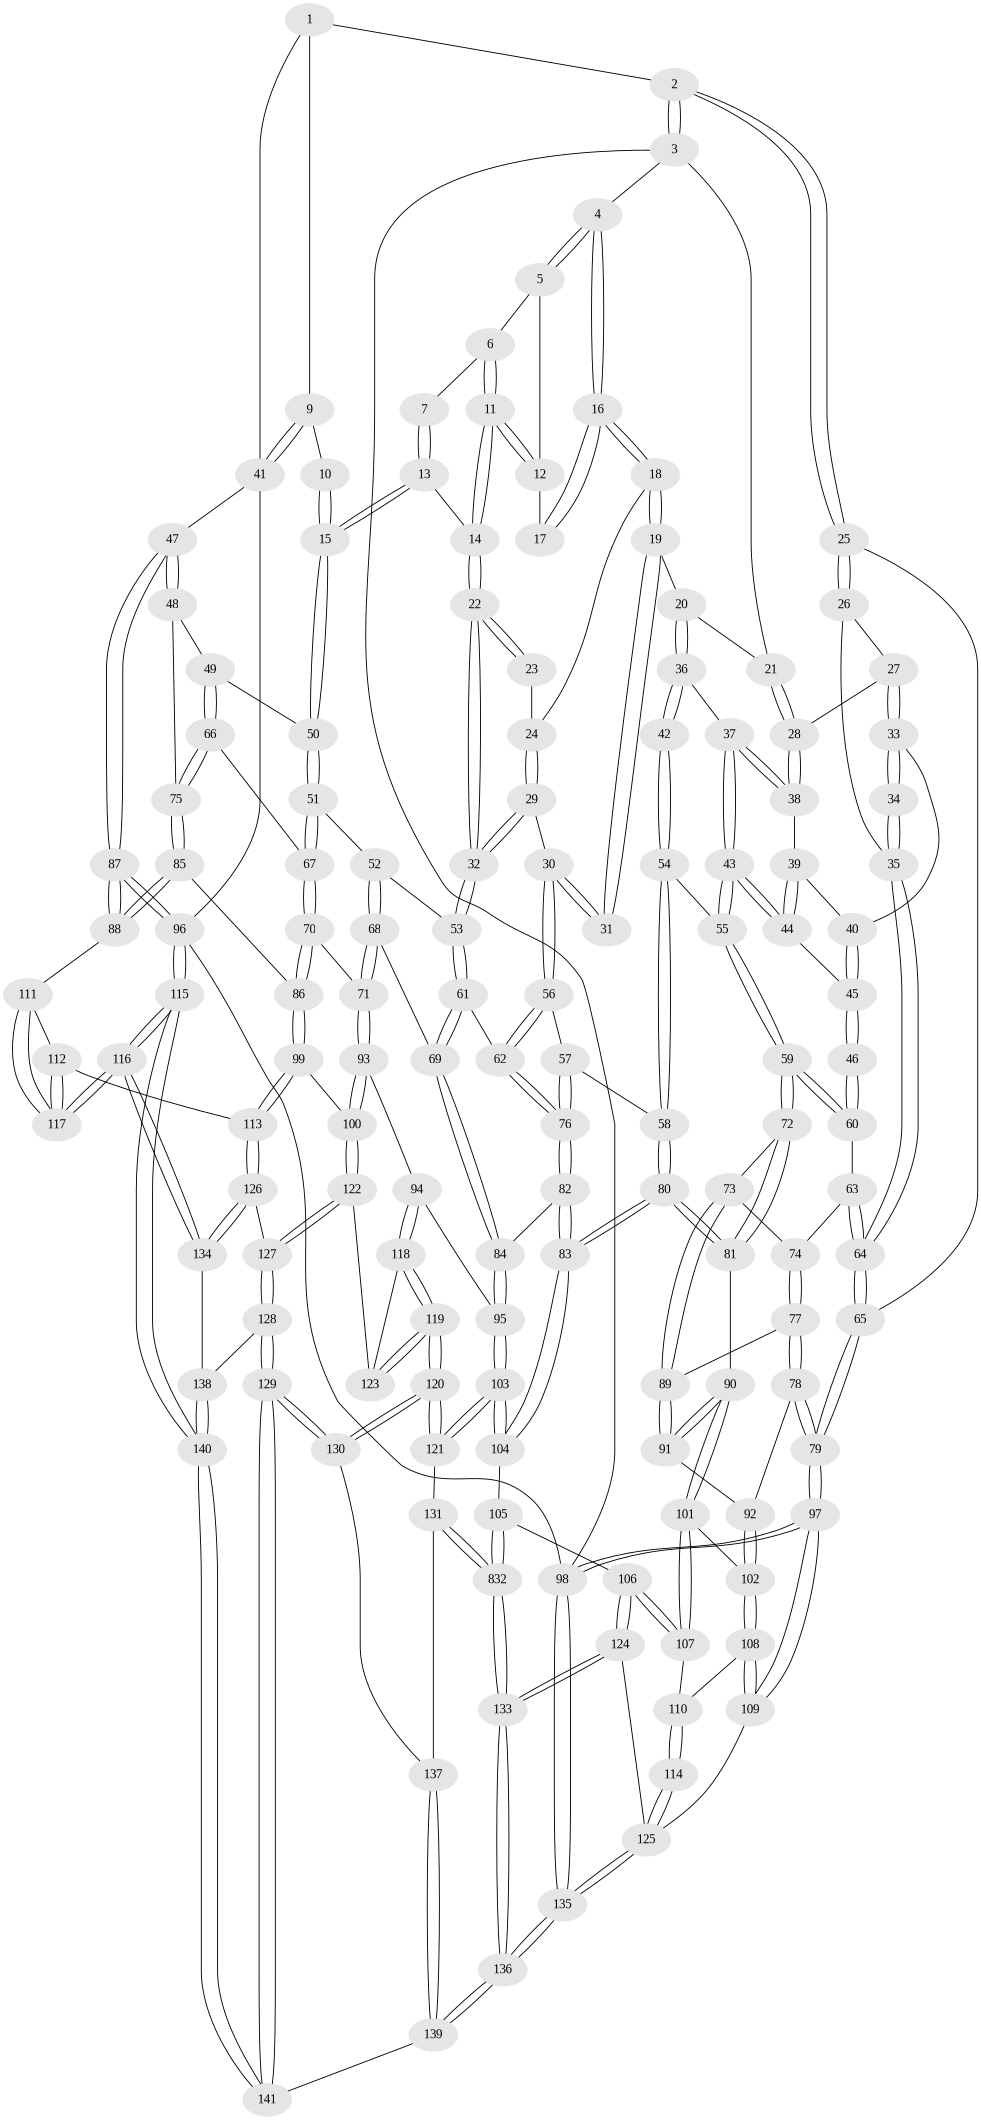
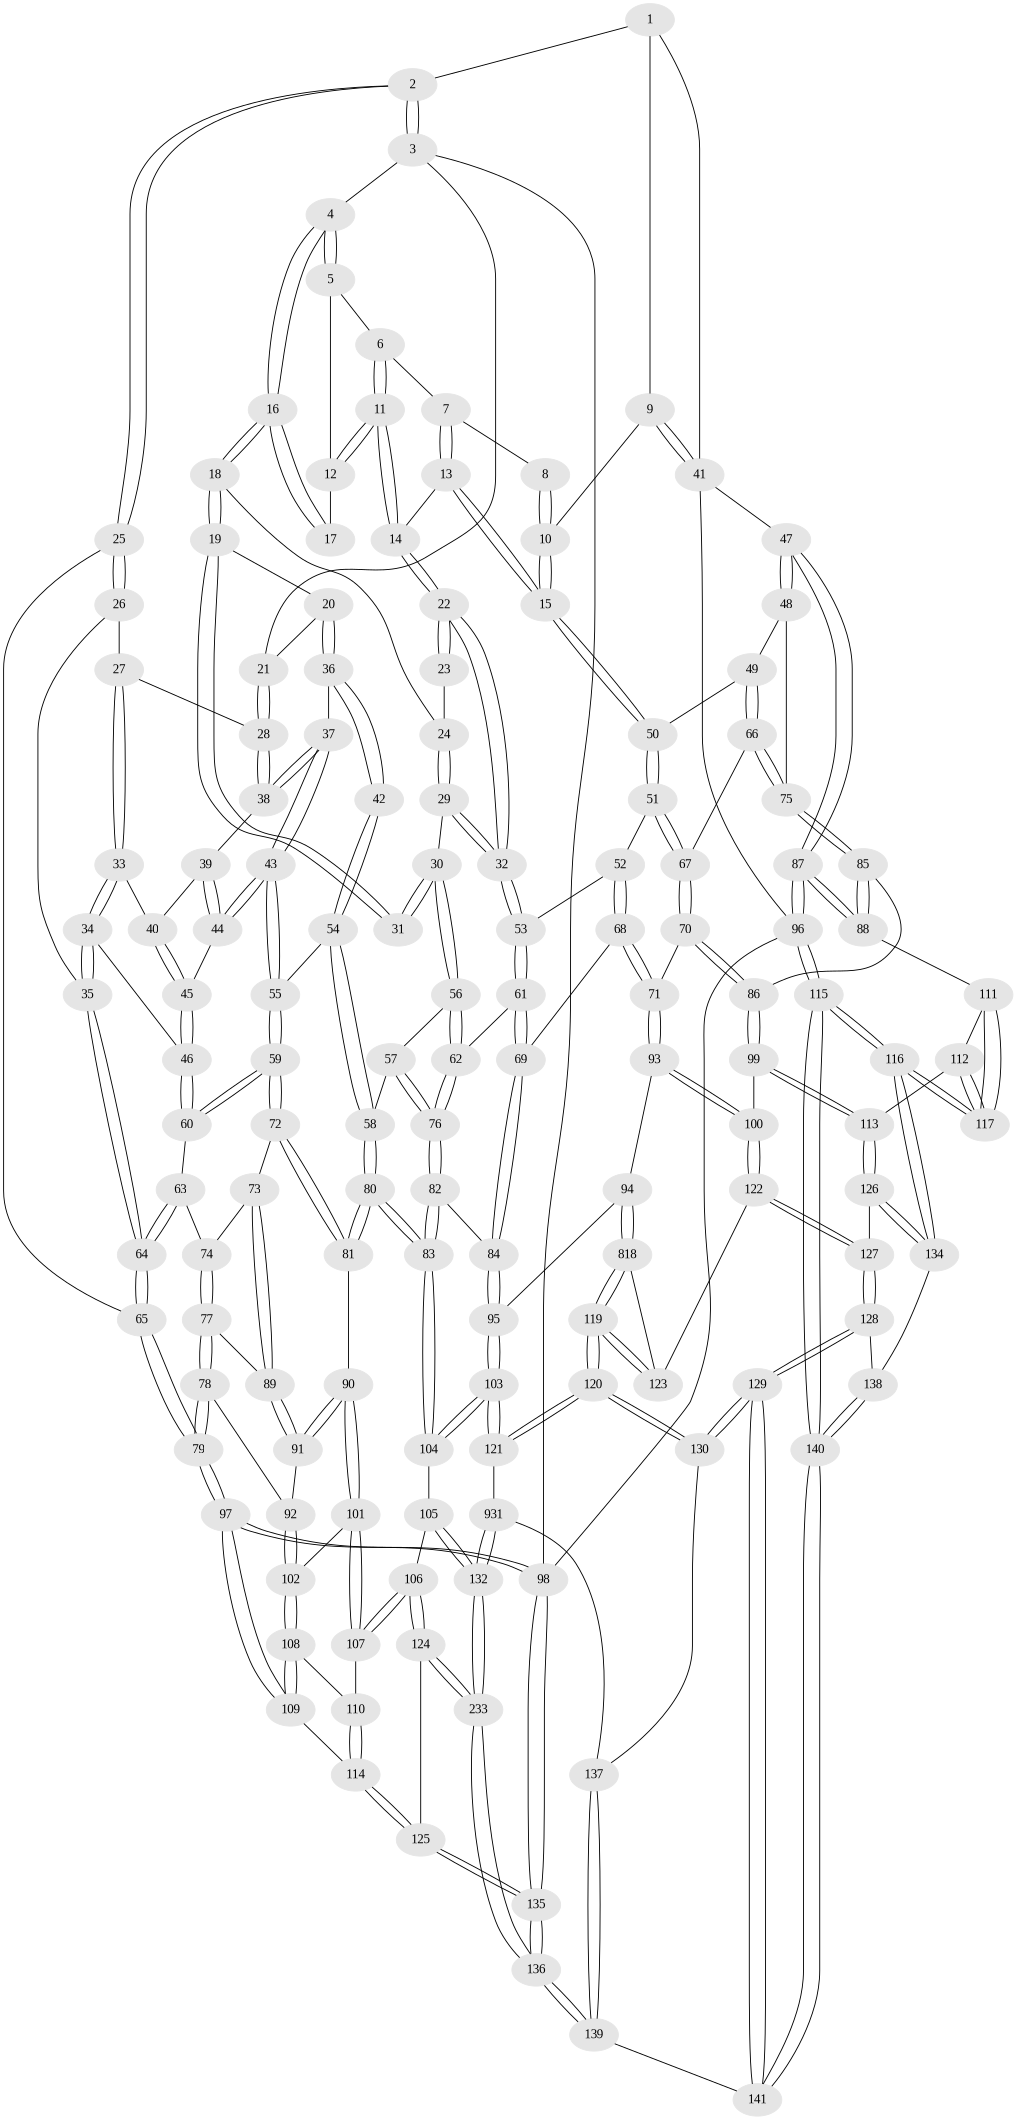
node "8": added
edge "34" -- "46": added
node "118": label "118" -> "818"
node "131": label "131" -> "931"
node "832": label "832" -> "132"
node "133": label "133" -> "233"
edge "109" -- "125": now "109" -- "114"
